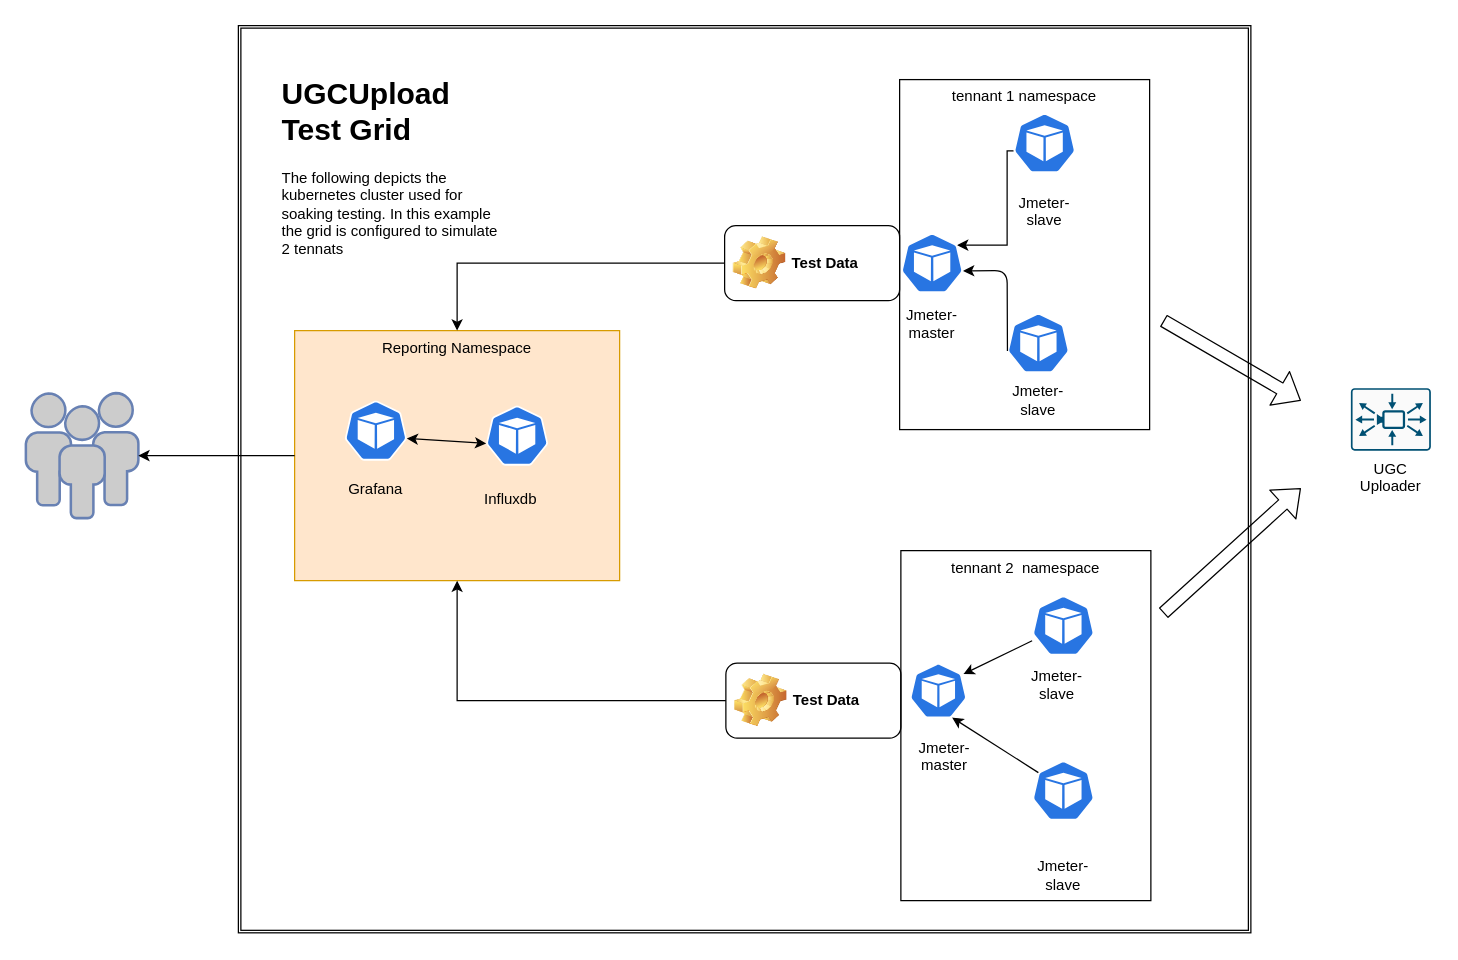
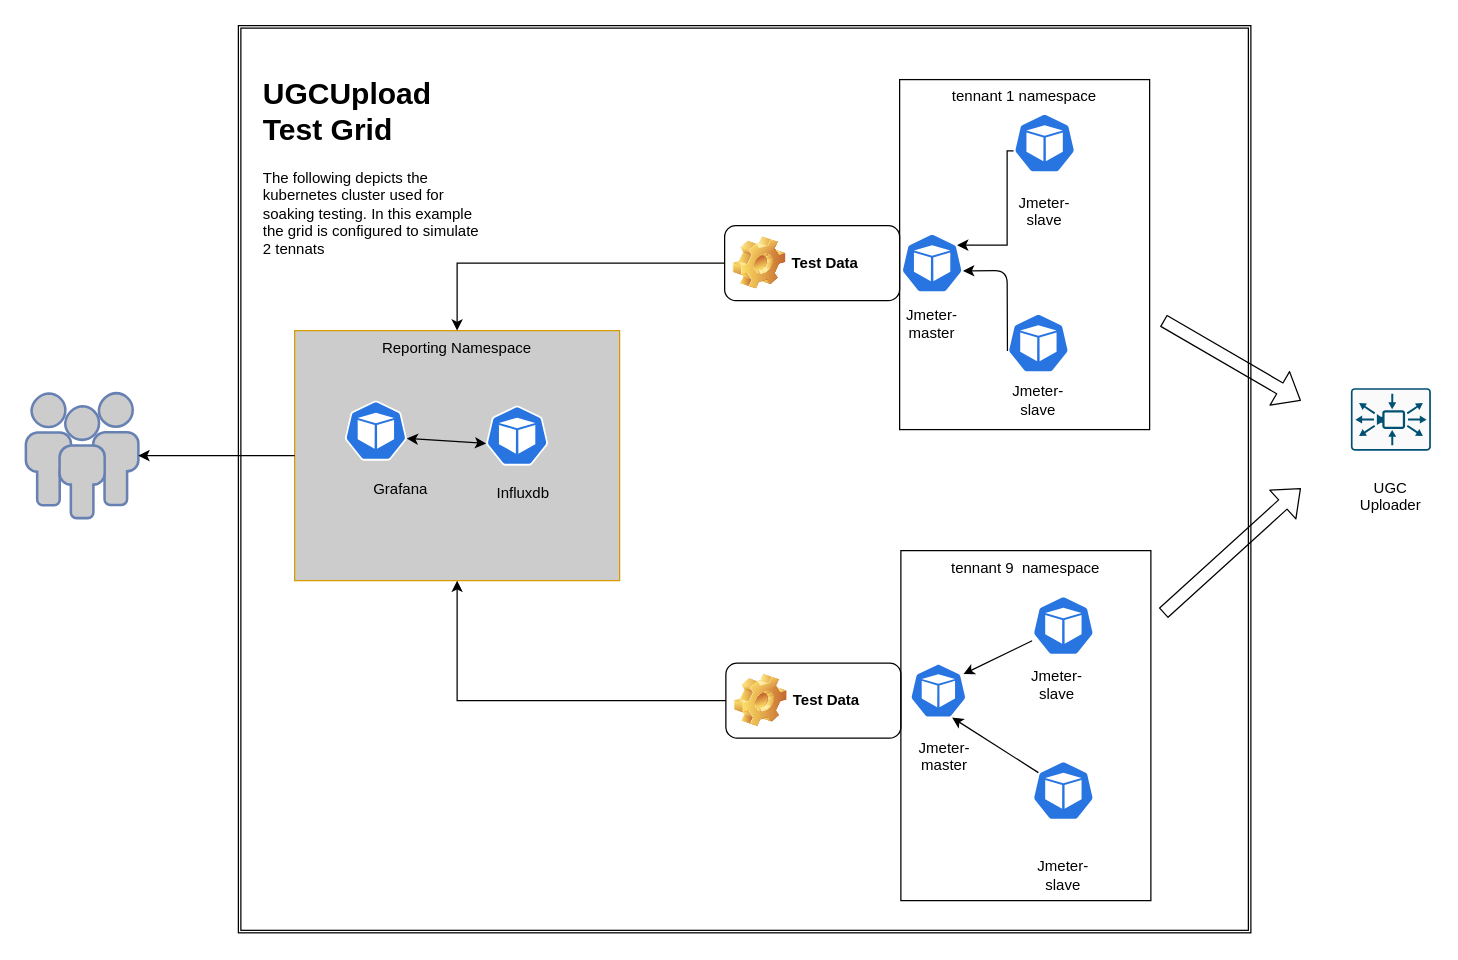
node "UGCUpload Test Grid The following depicts the kubernetes cluster used for soaking testing. In this example the grid is configured to simulate 2 tennats": moved (394, 176) -> (376, 176)
node "Reporting Namespace": fillcolor #ffe6cc -> #cccccc
node "UGC Uploader": moved (1391, 487) -> (1391, 506)
node "Grafana": moved (376, 498) -> (401, 498)
node "Influxdb": moved (511, 499) -> (523, 493)
node "tennant 2 namespace": label "tennant 2 namespace" -> "tennant 9 namespace"
